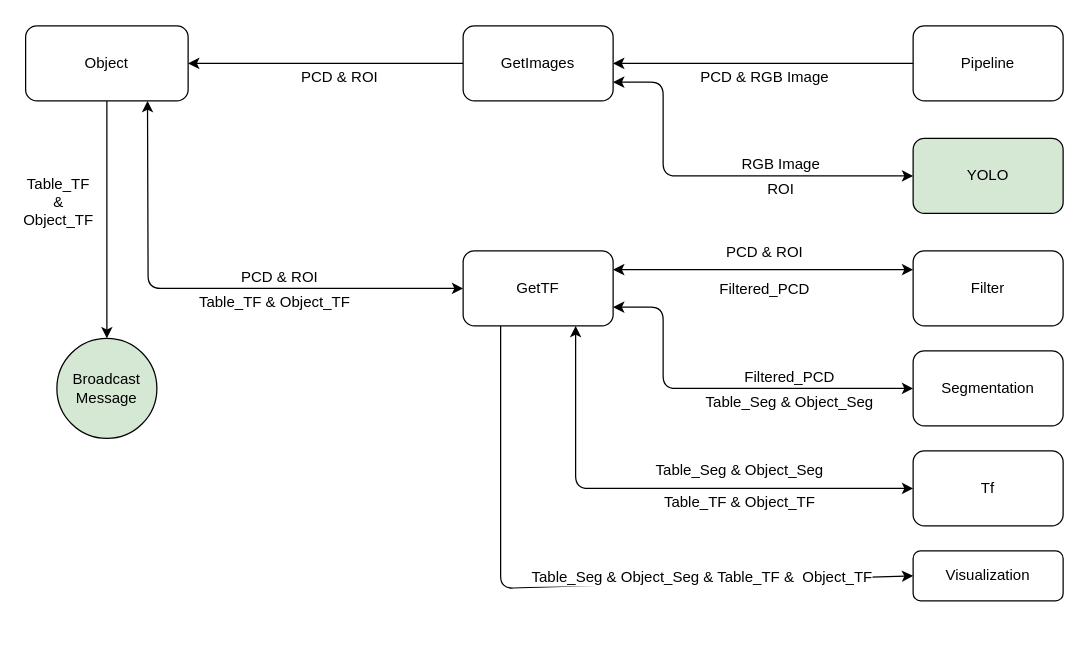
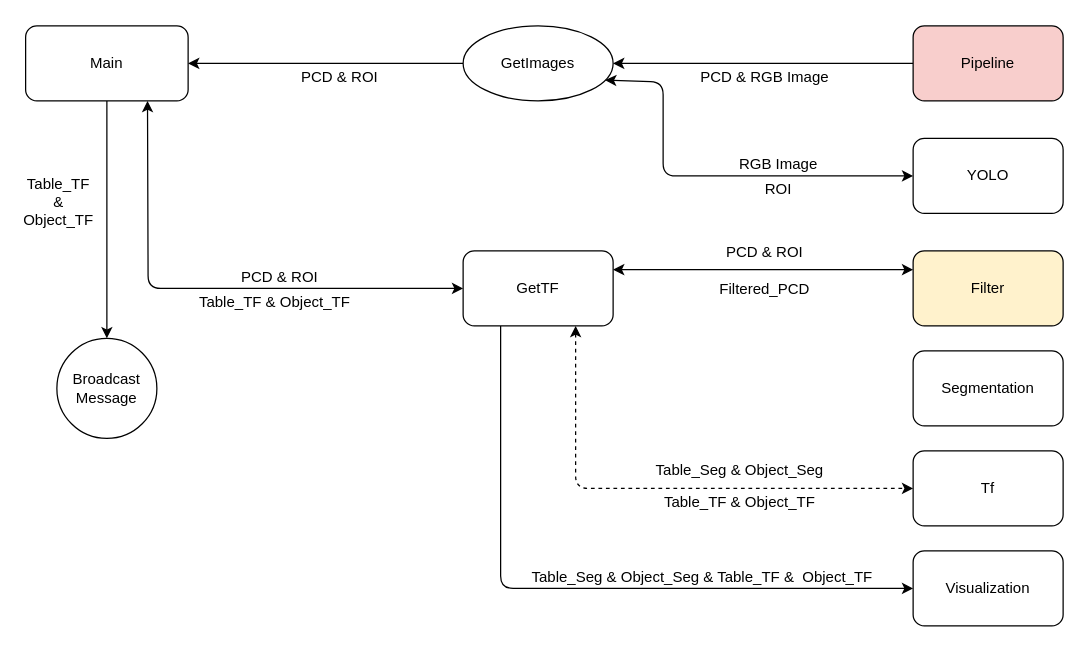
node "Object": label "Object" -> "Main"
node "GetImages": shape rounded rectangle -> ellipse
node "Pipeline": fillcolor #ffffff -> #f8cecc
node "YOLO": fillcolor #d5e8d4 -> #ffffff
node "Filter": fillcolor #ffffff -> #fff2cc
node "Broadcast Message": fillcolor #d5e8d4 -> #ffffff
edge "GetTF" -- "Segmentation": removed, labels "Filtered_PCD", "Table_Seg & Object_Seg"
edge "GetTF" -- "Tf": style solid -> dashed
node "Visualization": size 150x50 -> 150x75
